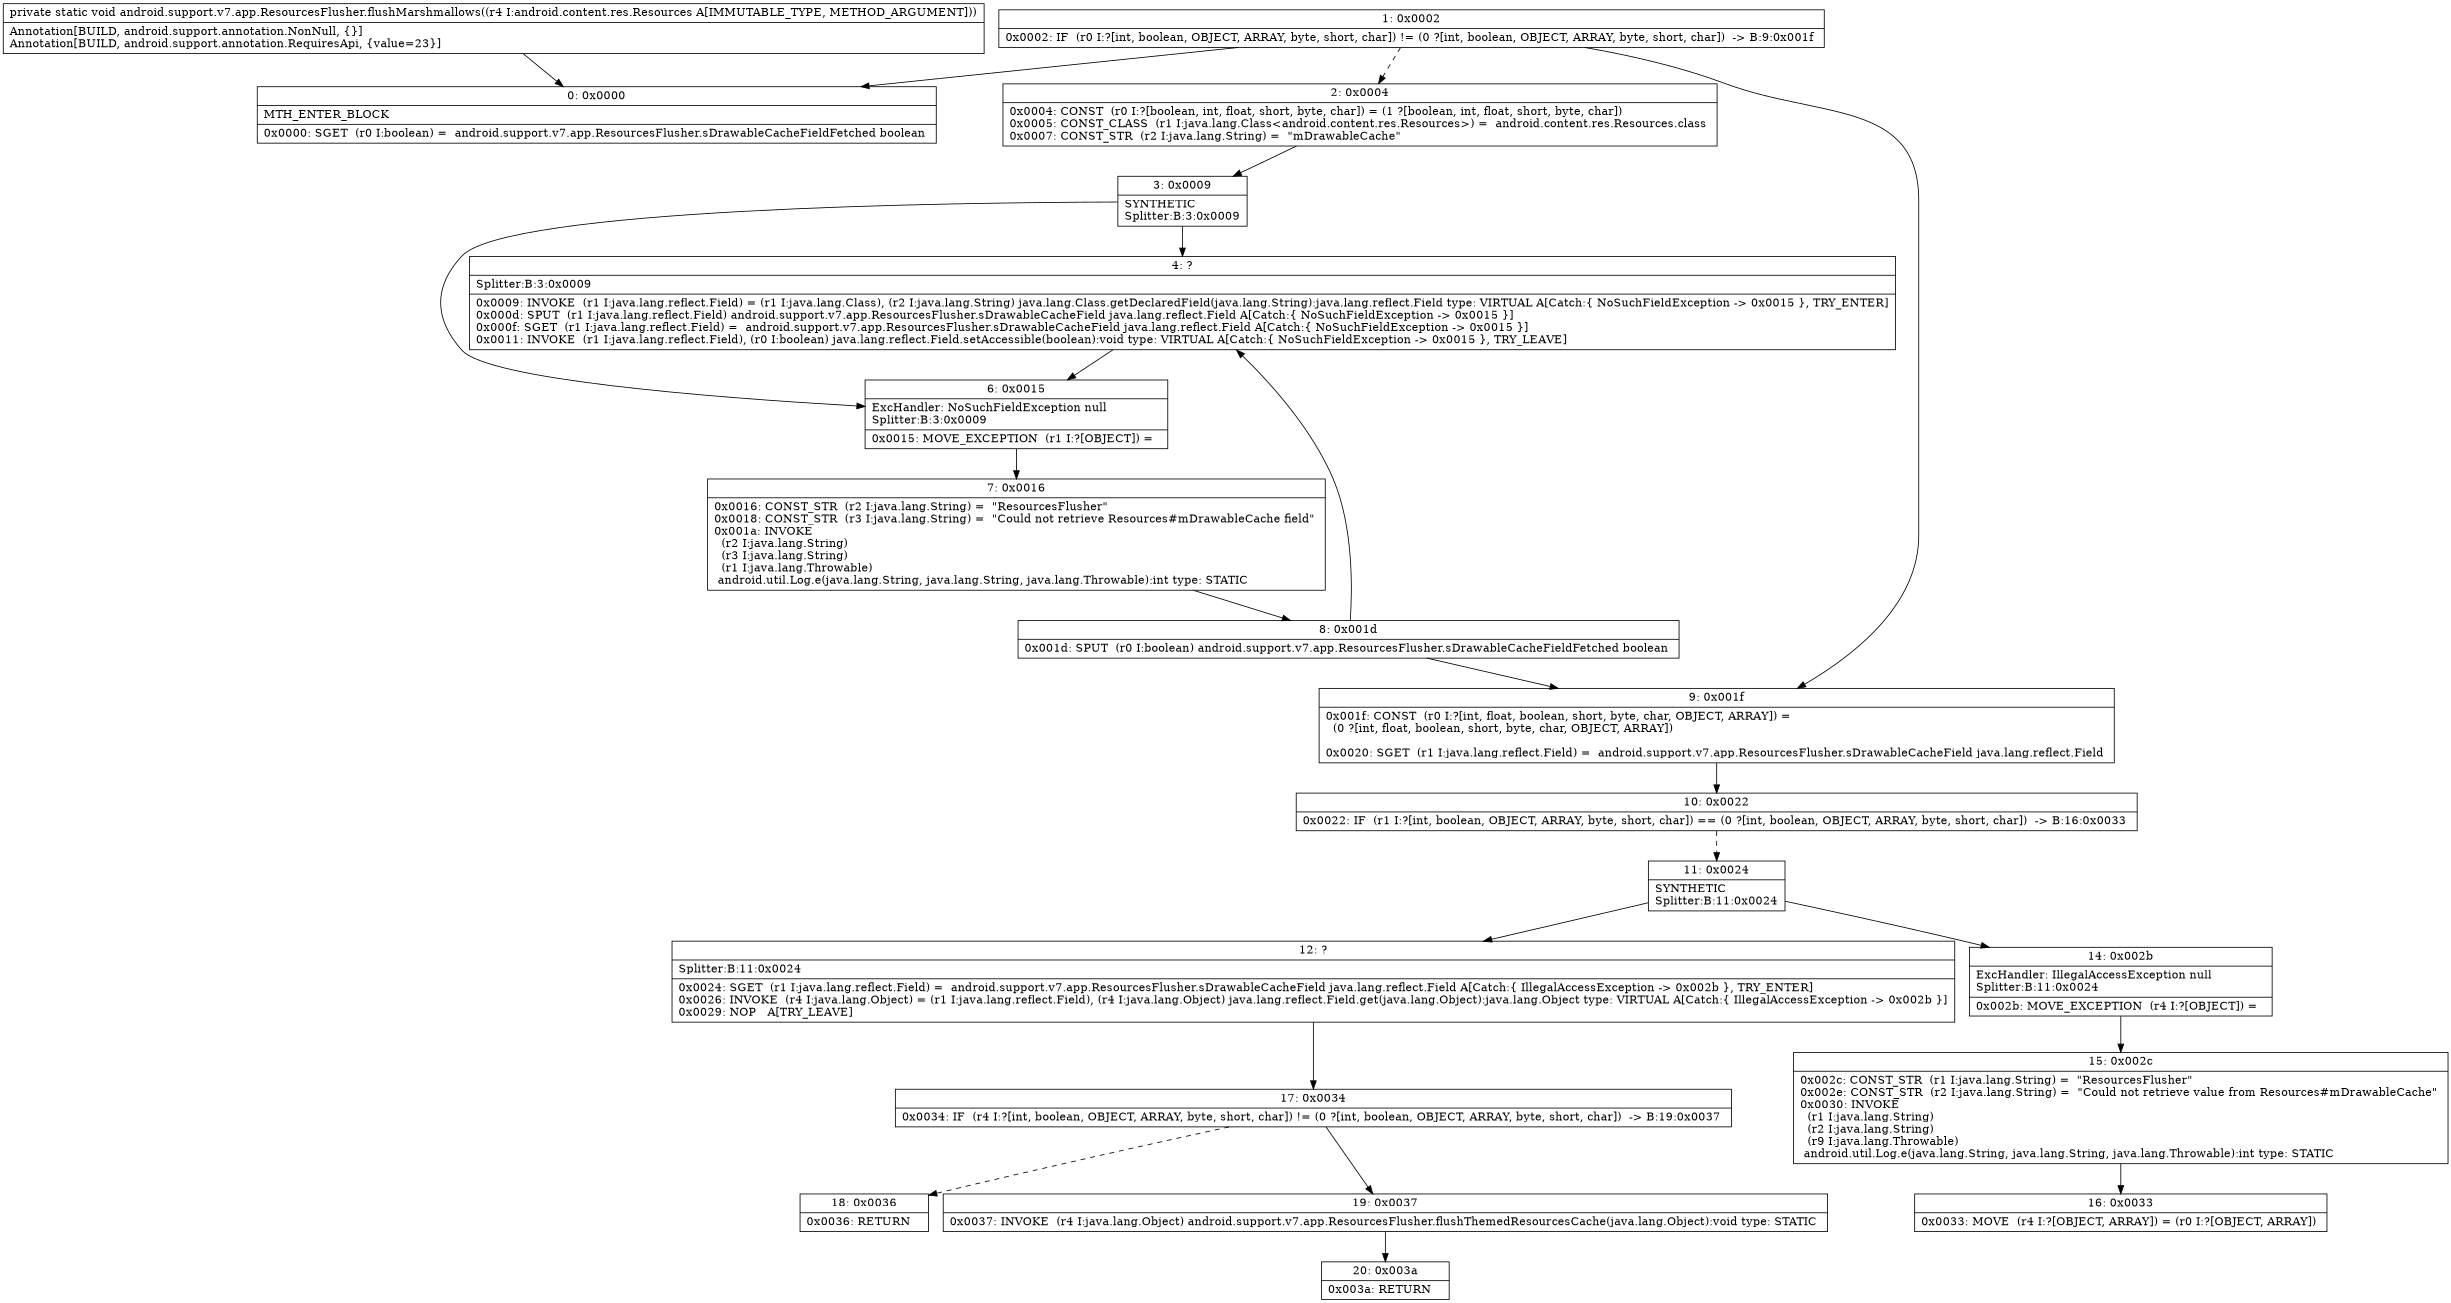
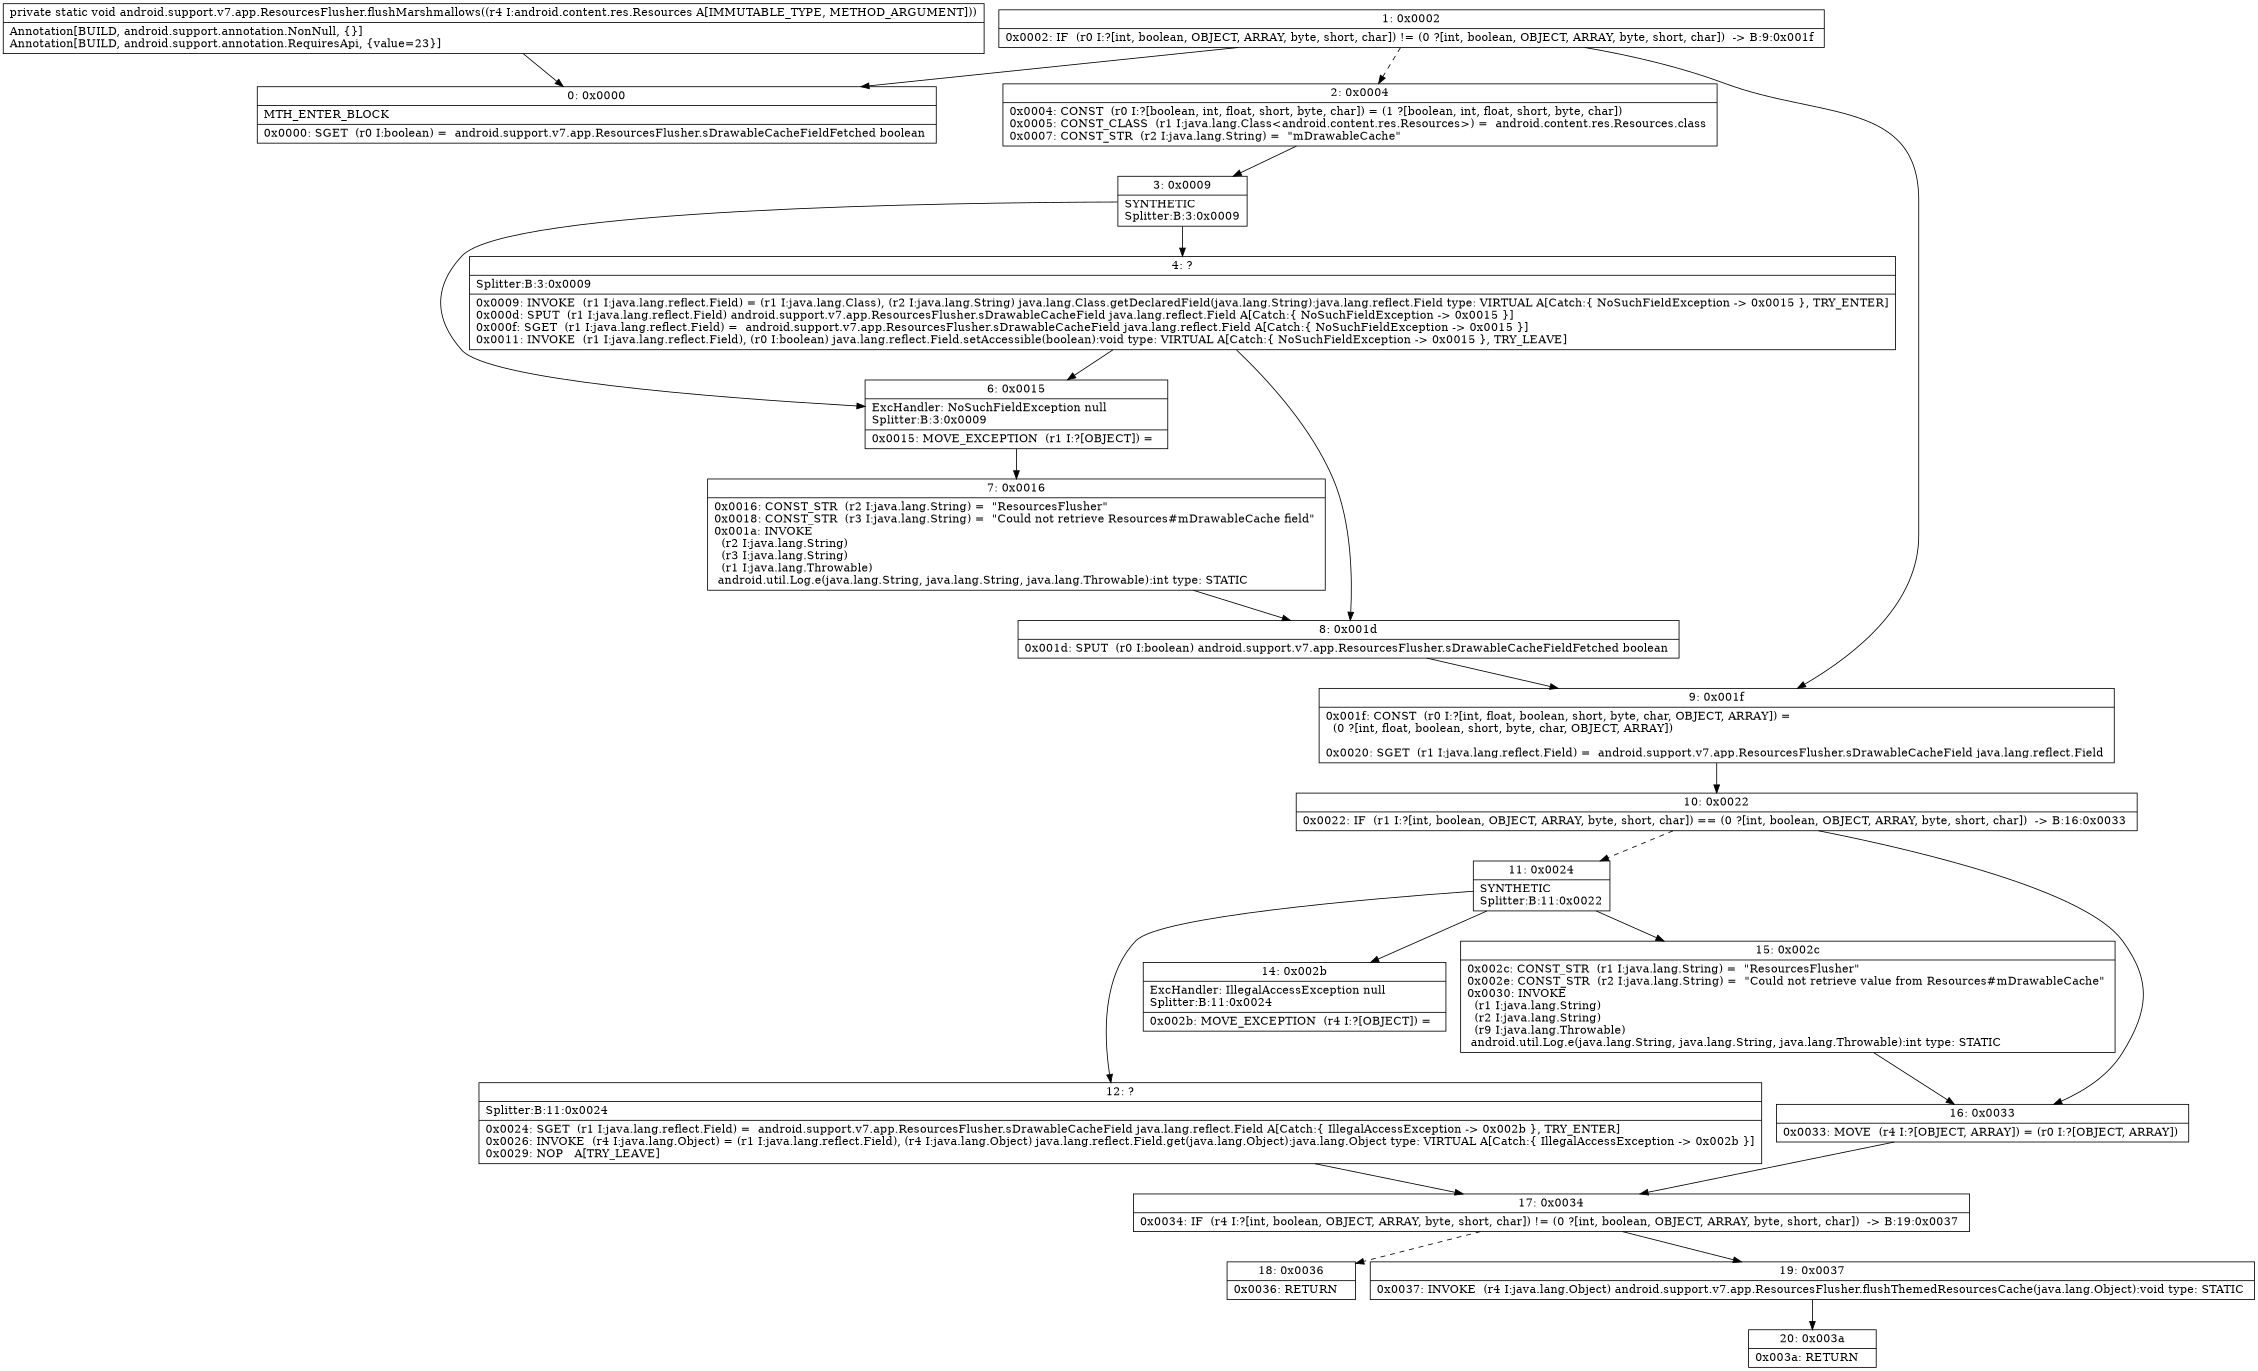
edge "8: 0x001d" -> "4: ?": reversed
node "11: 0x0024": text "Splitter:B:11:0x0024" -> "Splitter:B:11:0x0022"
edge "10: 0x0022" -> "16: 0x0033": added
edge "14: 0x002b" -> "15: 0x002c": now "11: 0x0024" -> "15: 0x002c"
edge "16: 0x0033" -> "17: 0x0034": added
